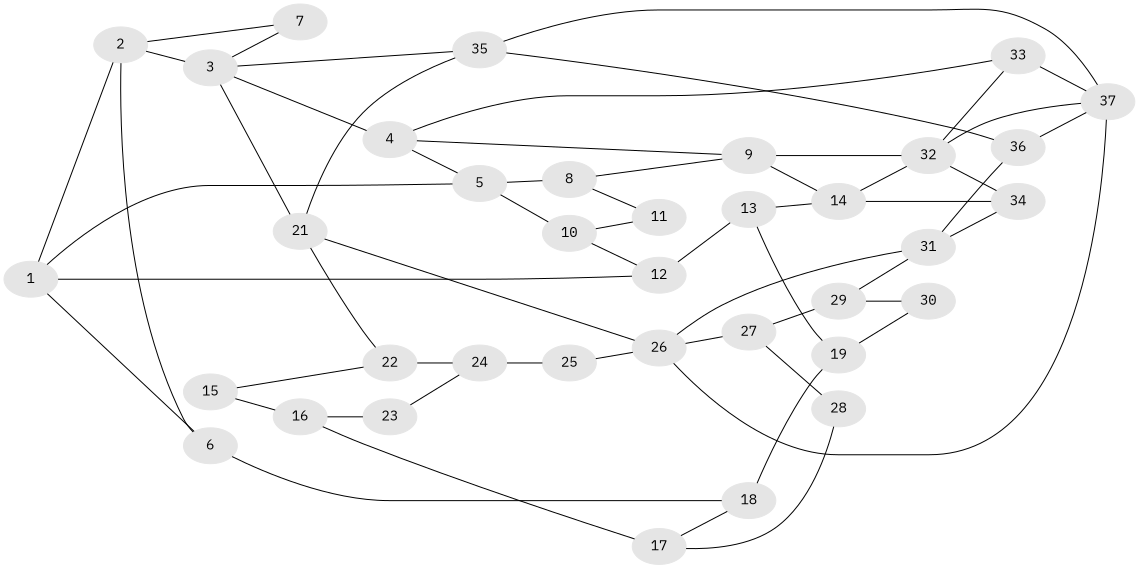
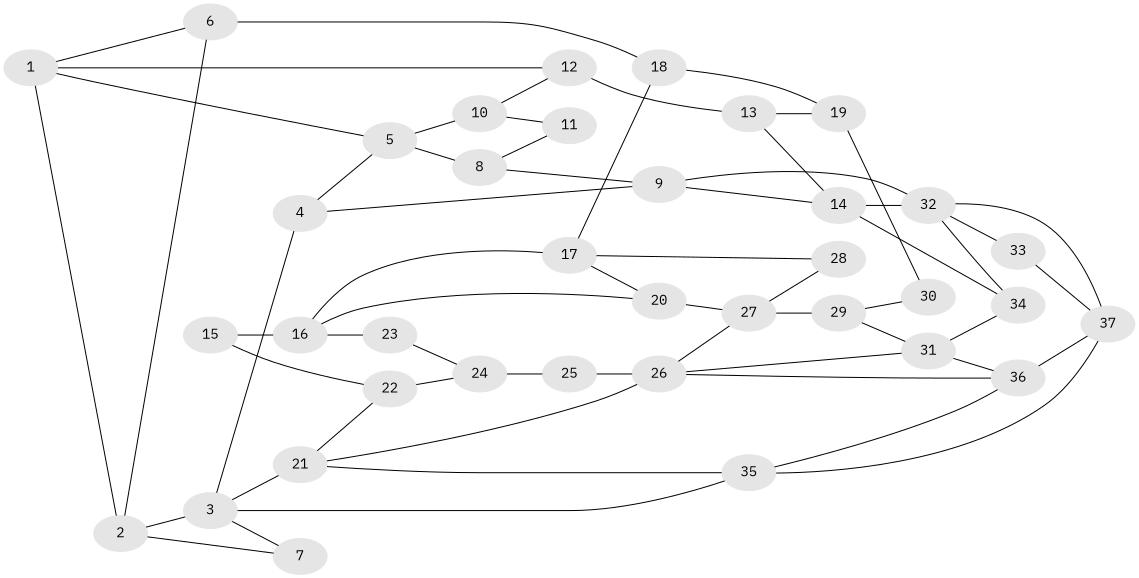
edge "33" -- "4": removed
node "20": added
edge "37" -- "26": now "36" -- "26"
